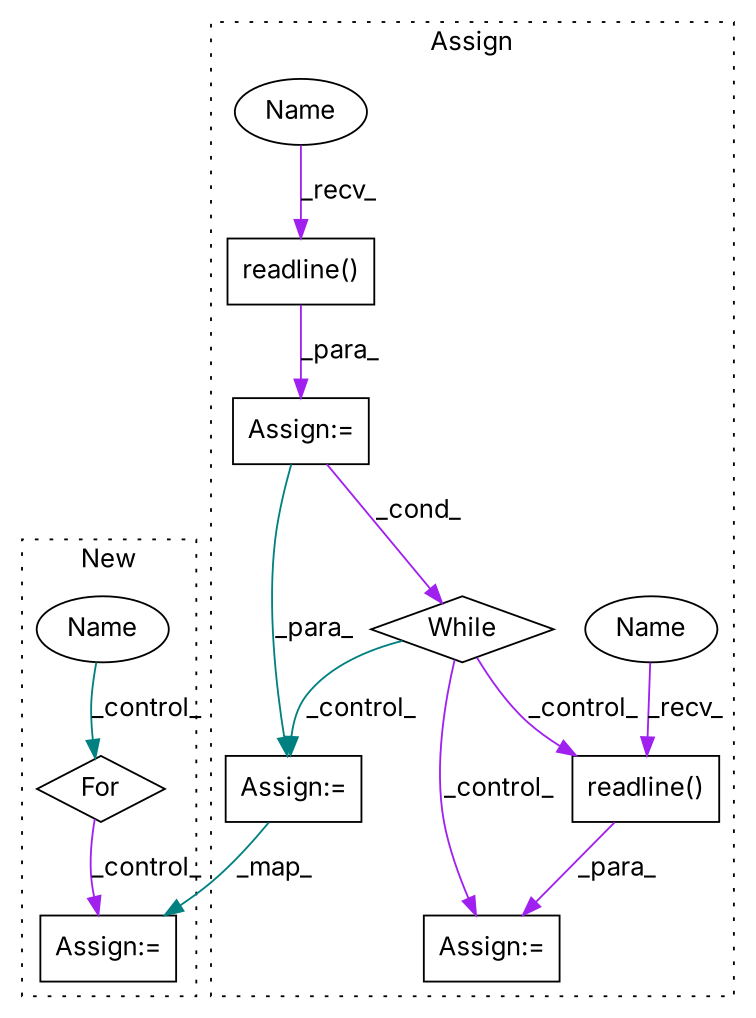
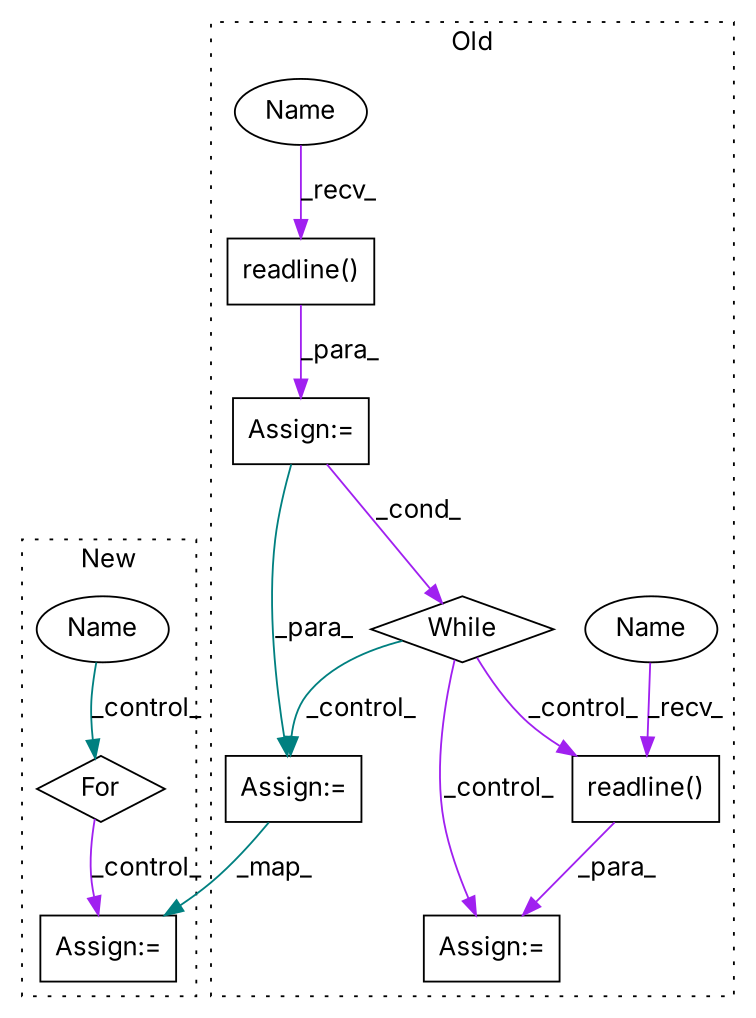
cluster "Assign": label "Assign" -> "Old"
